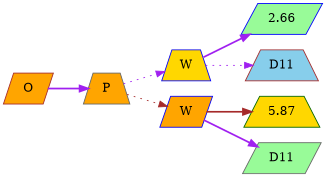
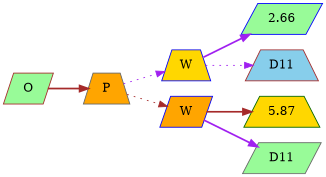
node "O": fillcolor orange -> palegreen
edge "O" -> "P": color purple -> brown
